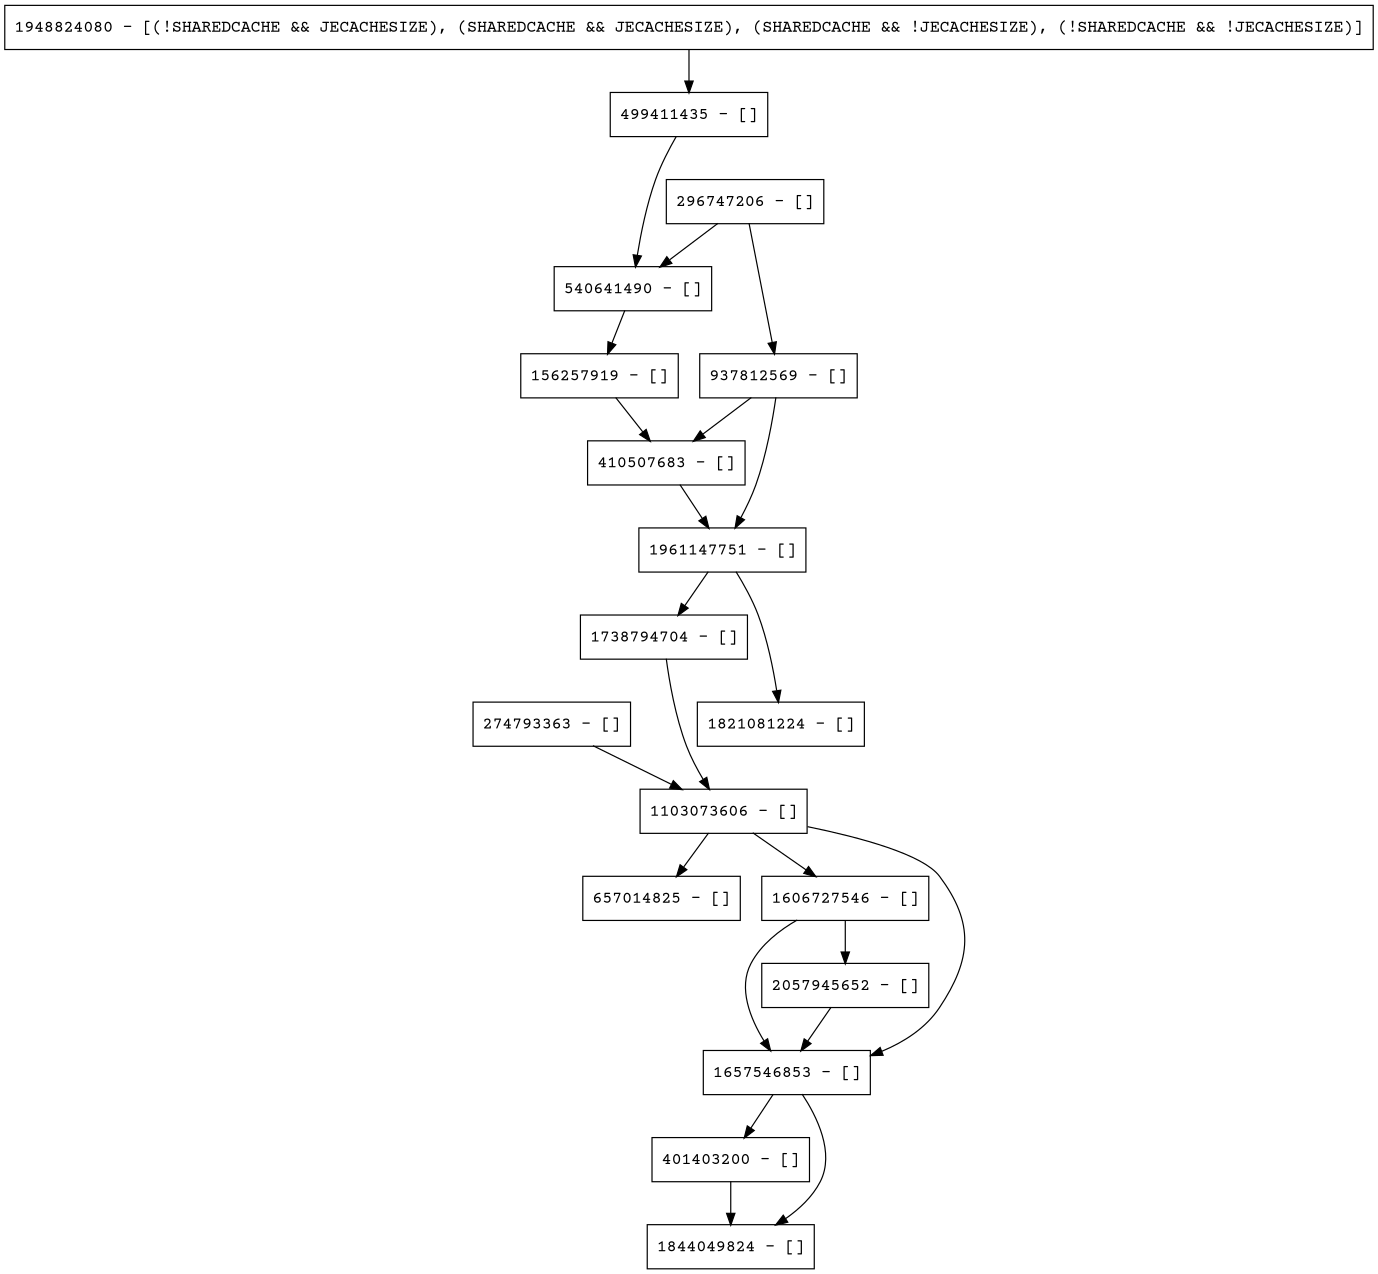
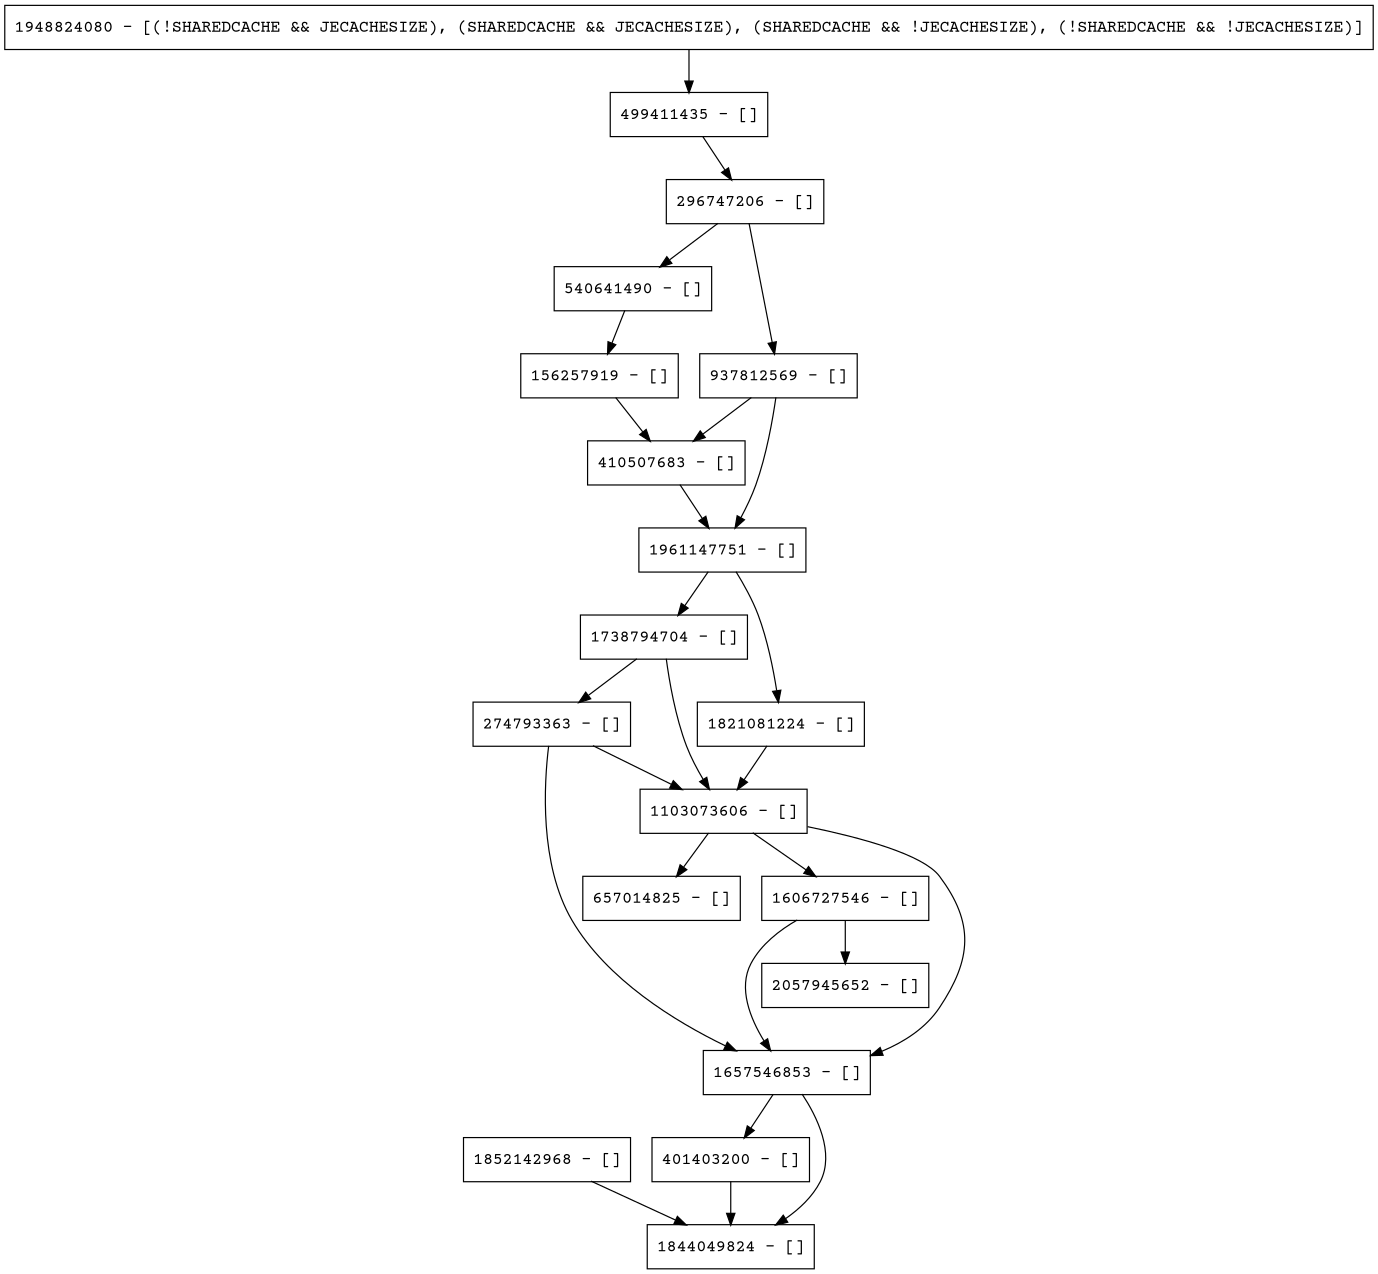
edge "499411435 - []" -> "540641490 - []": now "499411435 - []" -> "296747206 - []"
edge "1738794704 - []" -> "274793363 - []": added
edge "1821081224 - []" -> "1103073606 - []": added
edge "2057945652 - []" -> "1657546853 - []": now "274793363 - []" -> "1657546853 - []"
node "1852142968 - []": added
